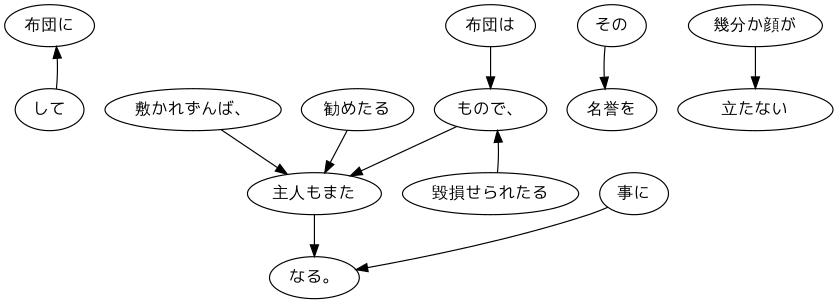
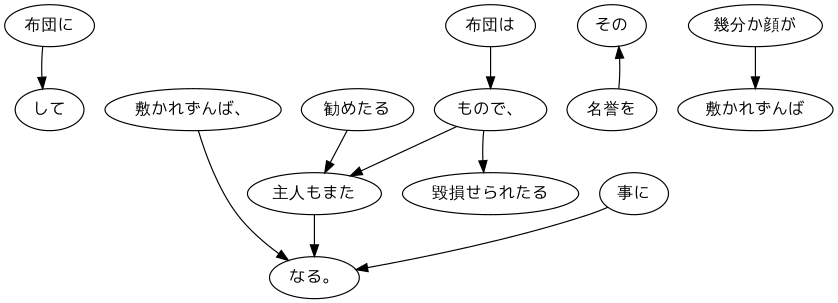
edge "その" -> "名誉を": reversed
edge "して" -> "布団に": reversed
node "立たない": label "立たない" -> "敷かれずんば"
edge "敷かれずんば、" -> "主人もまた": now "敷かれずんば、" -> "なる。"
edge "毀損せられたる" -> "もので、": reversed
